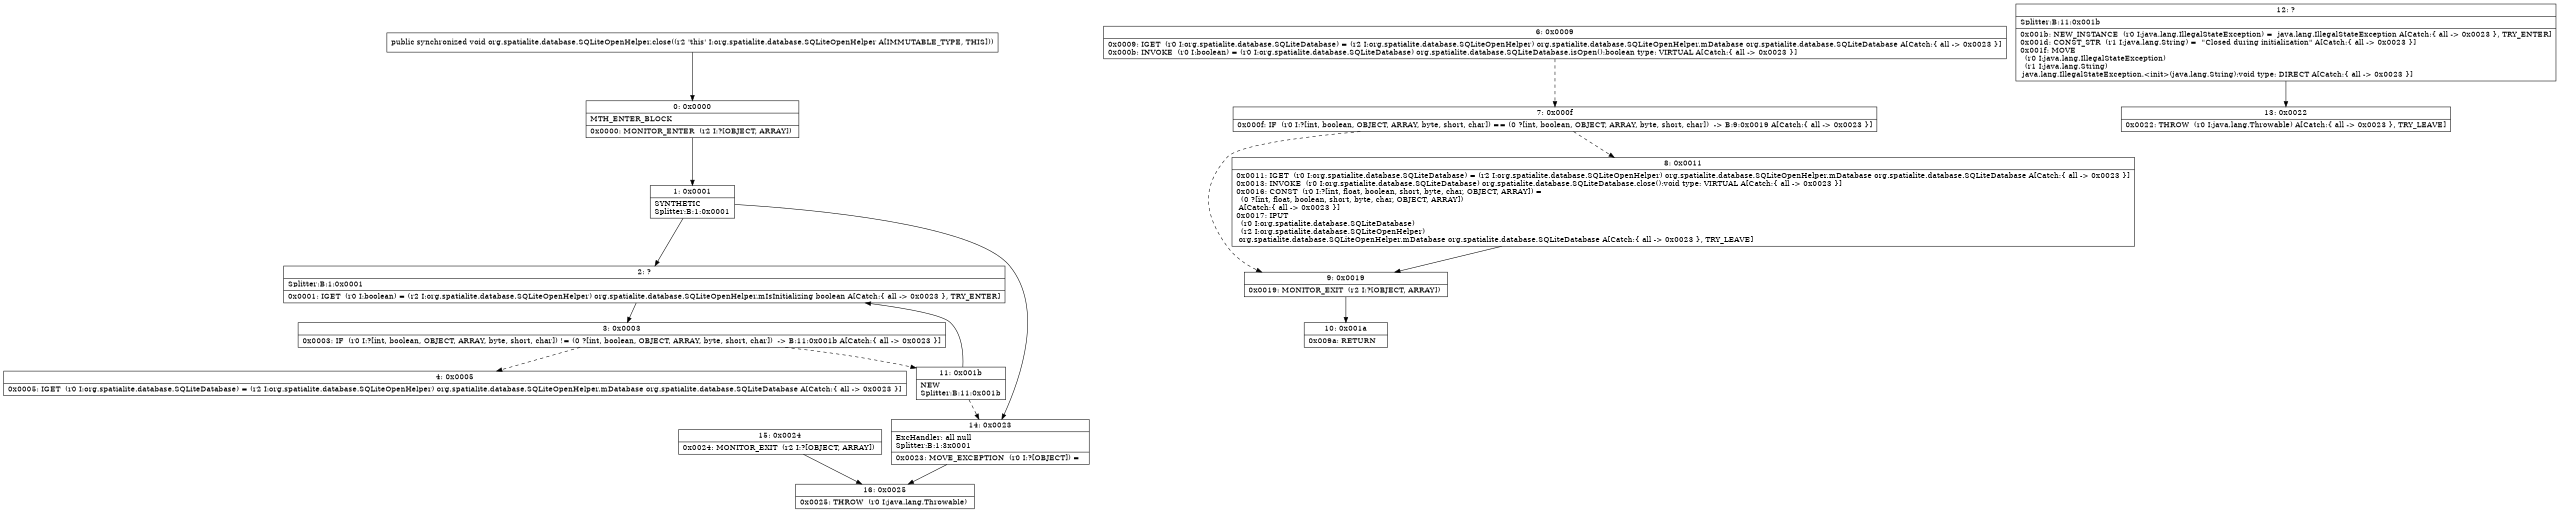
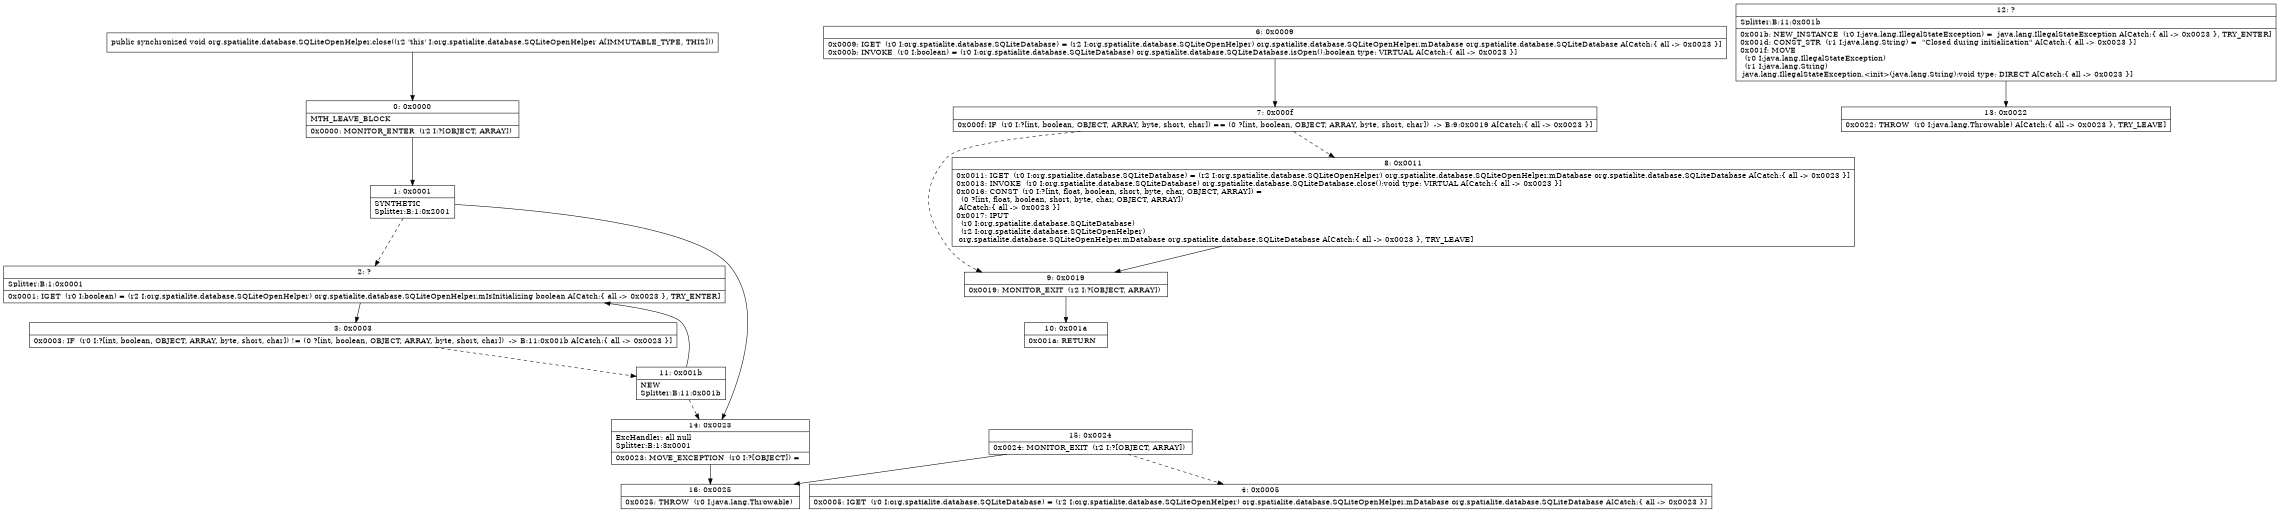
edge "6: 0x0009" -> "7: 0x000f": style dashed -> solid
node "0: 0x0000": text "MTH_ENTER_BLOCK" -> "MTH_LEAVE_BLOCK"
node "1: 0x0001": text "Splitter:B:1:0x0001" -> "Splitter:B:1:0x2001"
edge "1: 0x0001" -> "2: ?": style solid -> dashed
node "10: 0x001a": text "0x009a: RETURN" -> "0x001a: RETURN"
edge "3: 0x0003" -> "4: 0x0005": now "15: 0x0024" -> "4: 0x0005"
